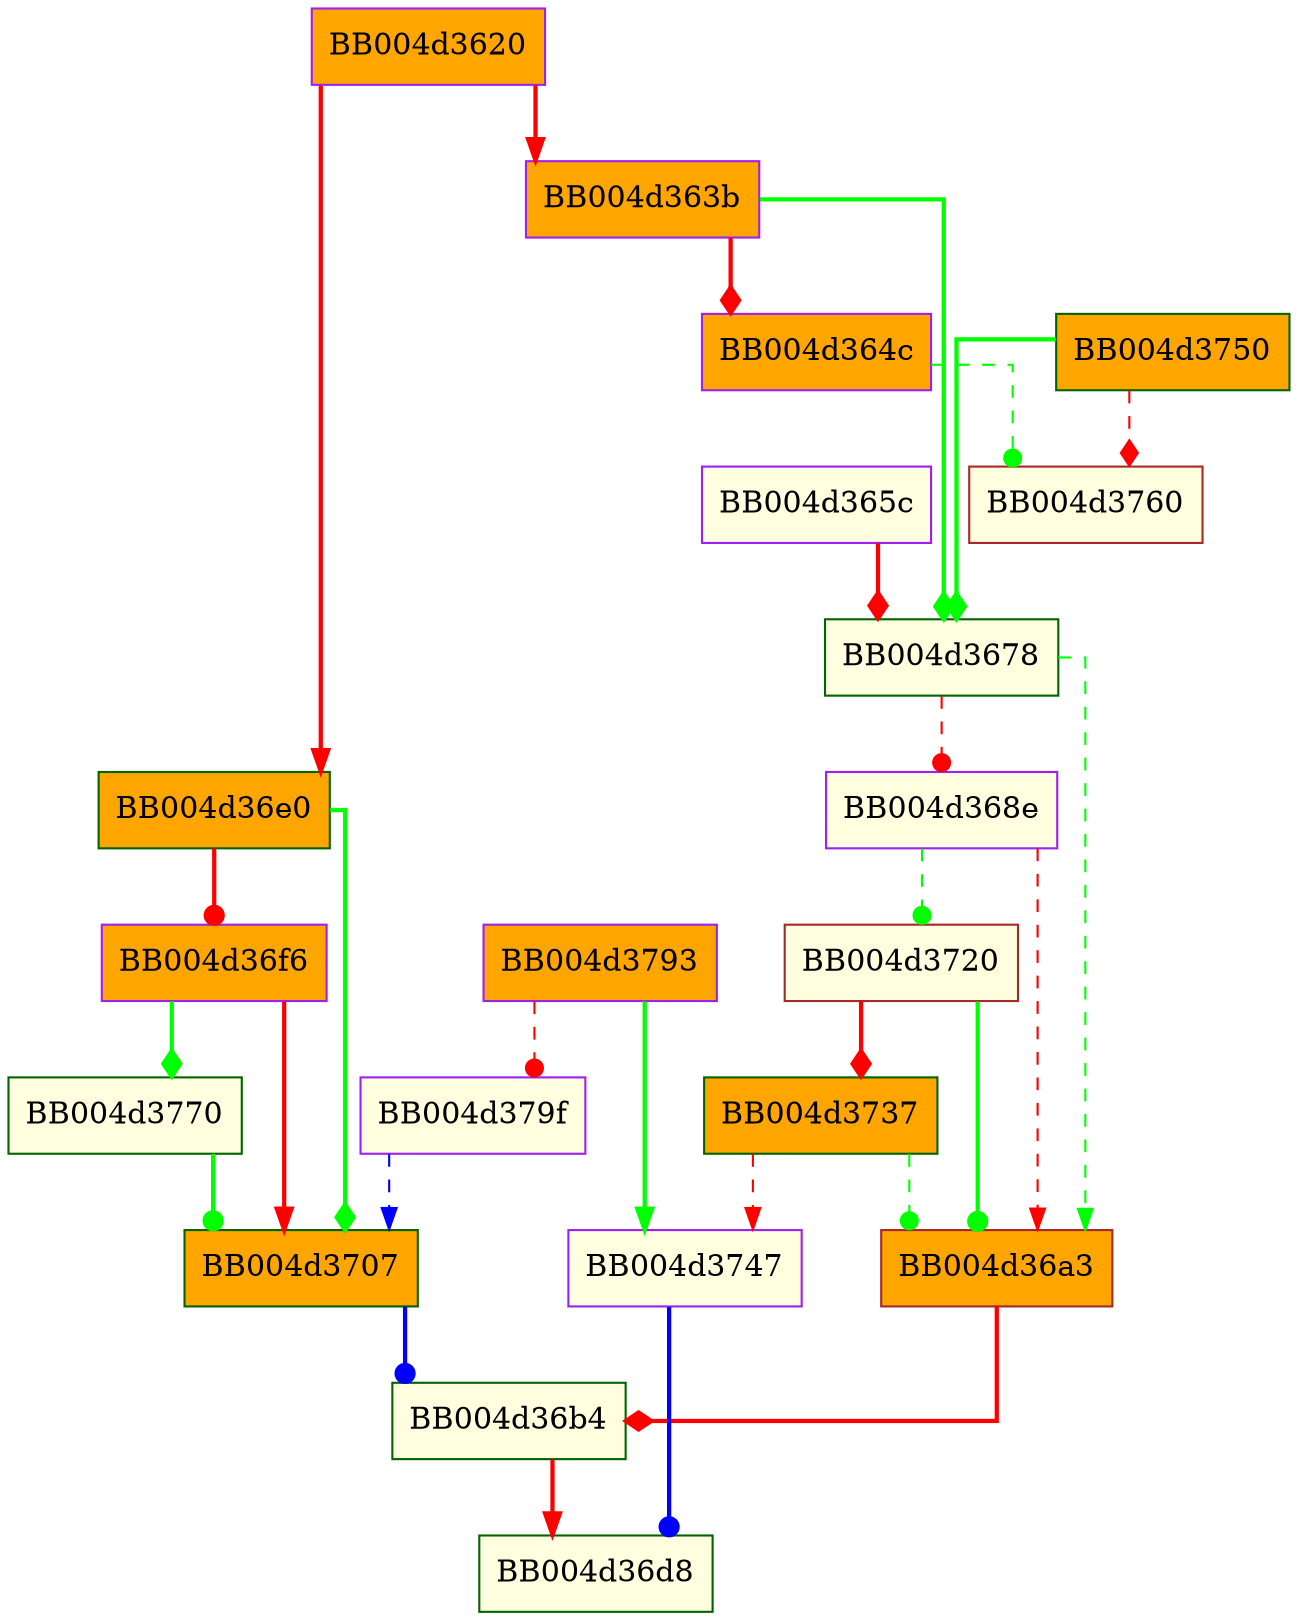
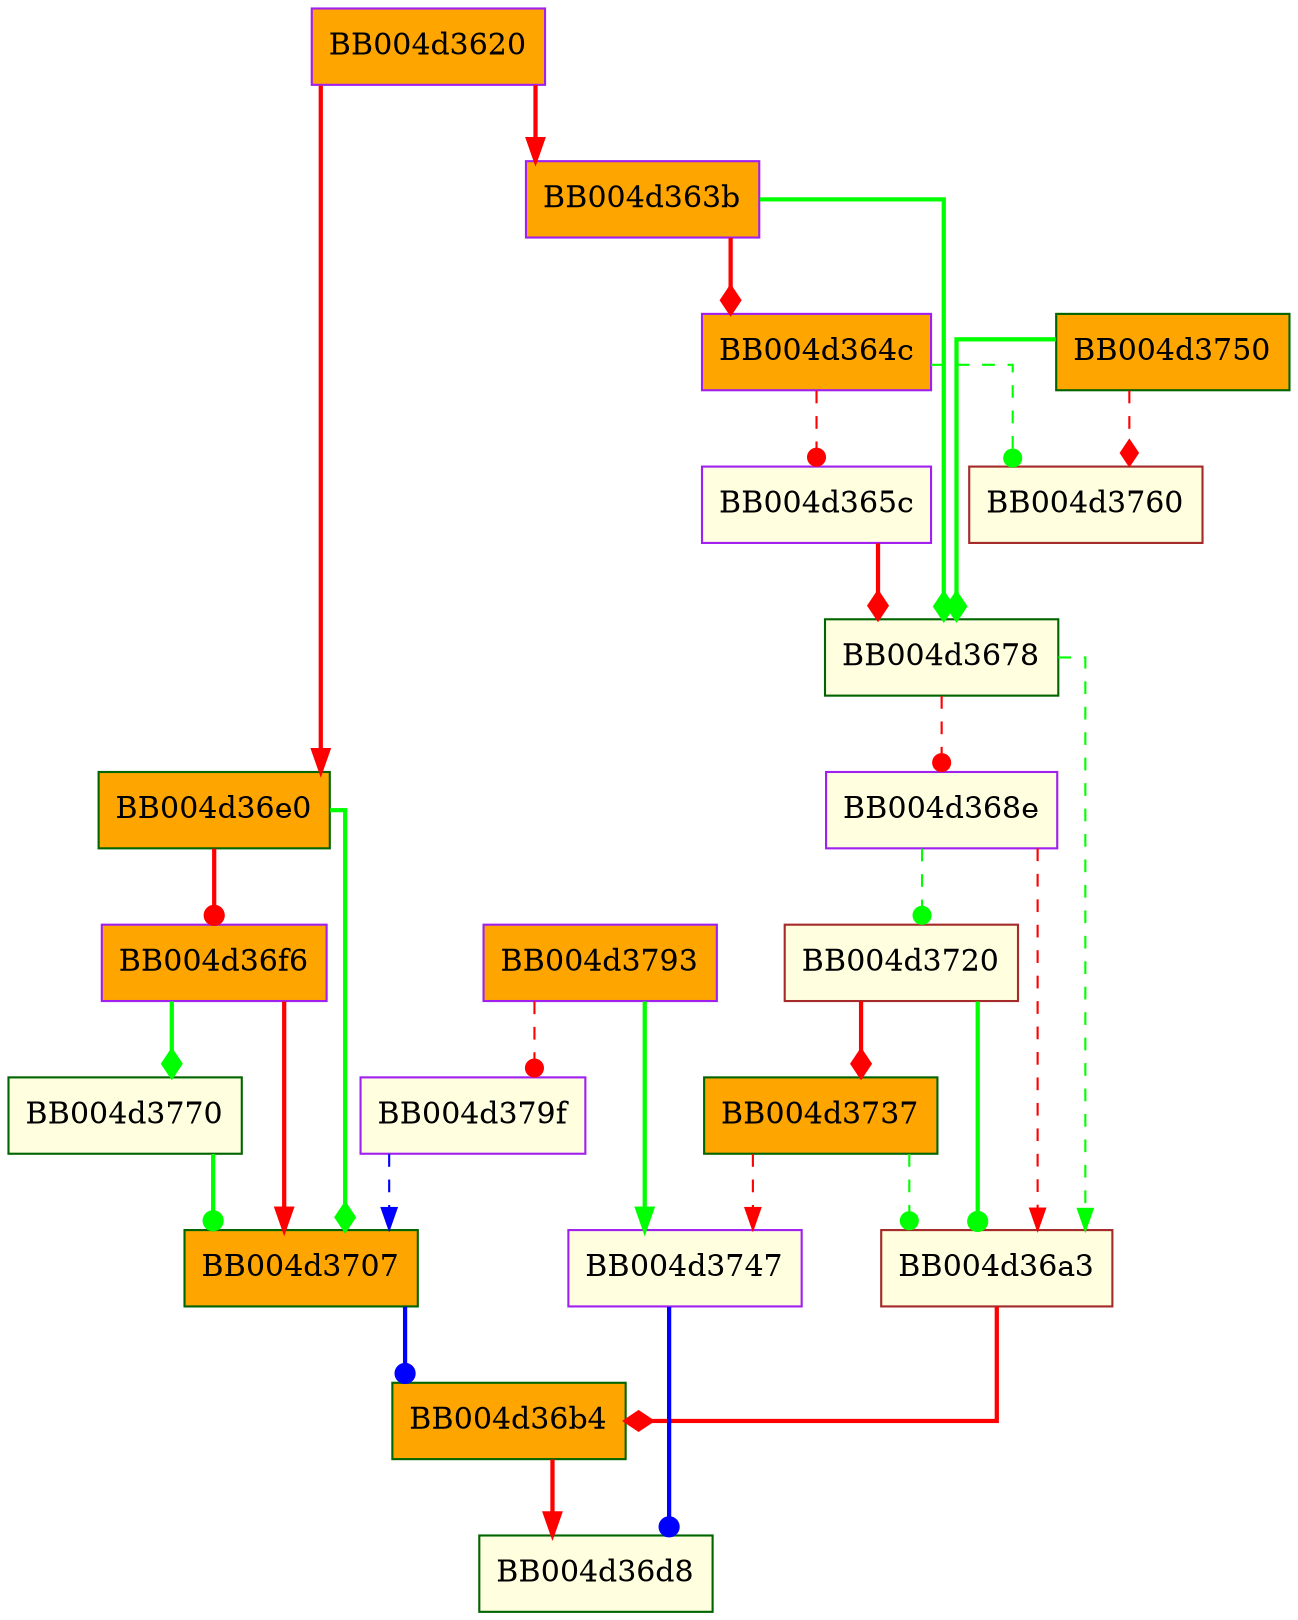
edge "BB004d364c" -> "BB004d365c": added
node "BB004d36a3": fillcolor orange -> lightyellow
node "BB004d36b4": fillcolor lightyellow -> orange
